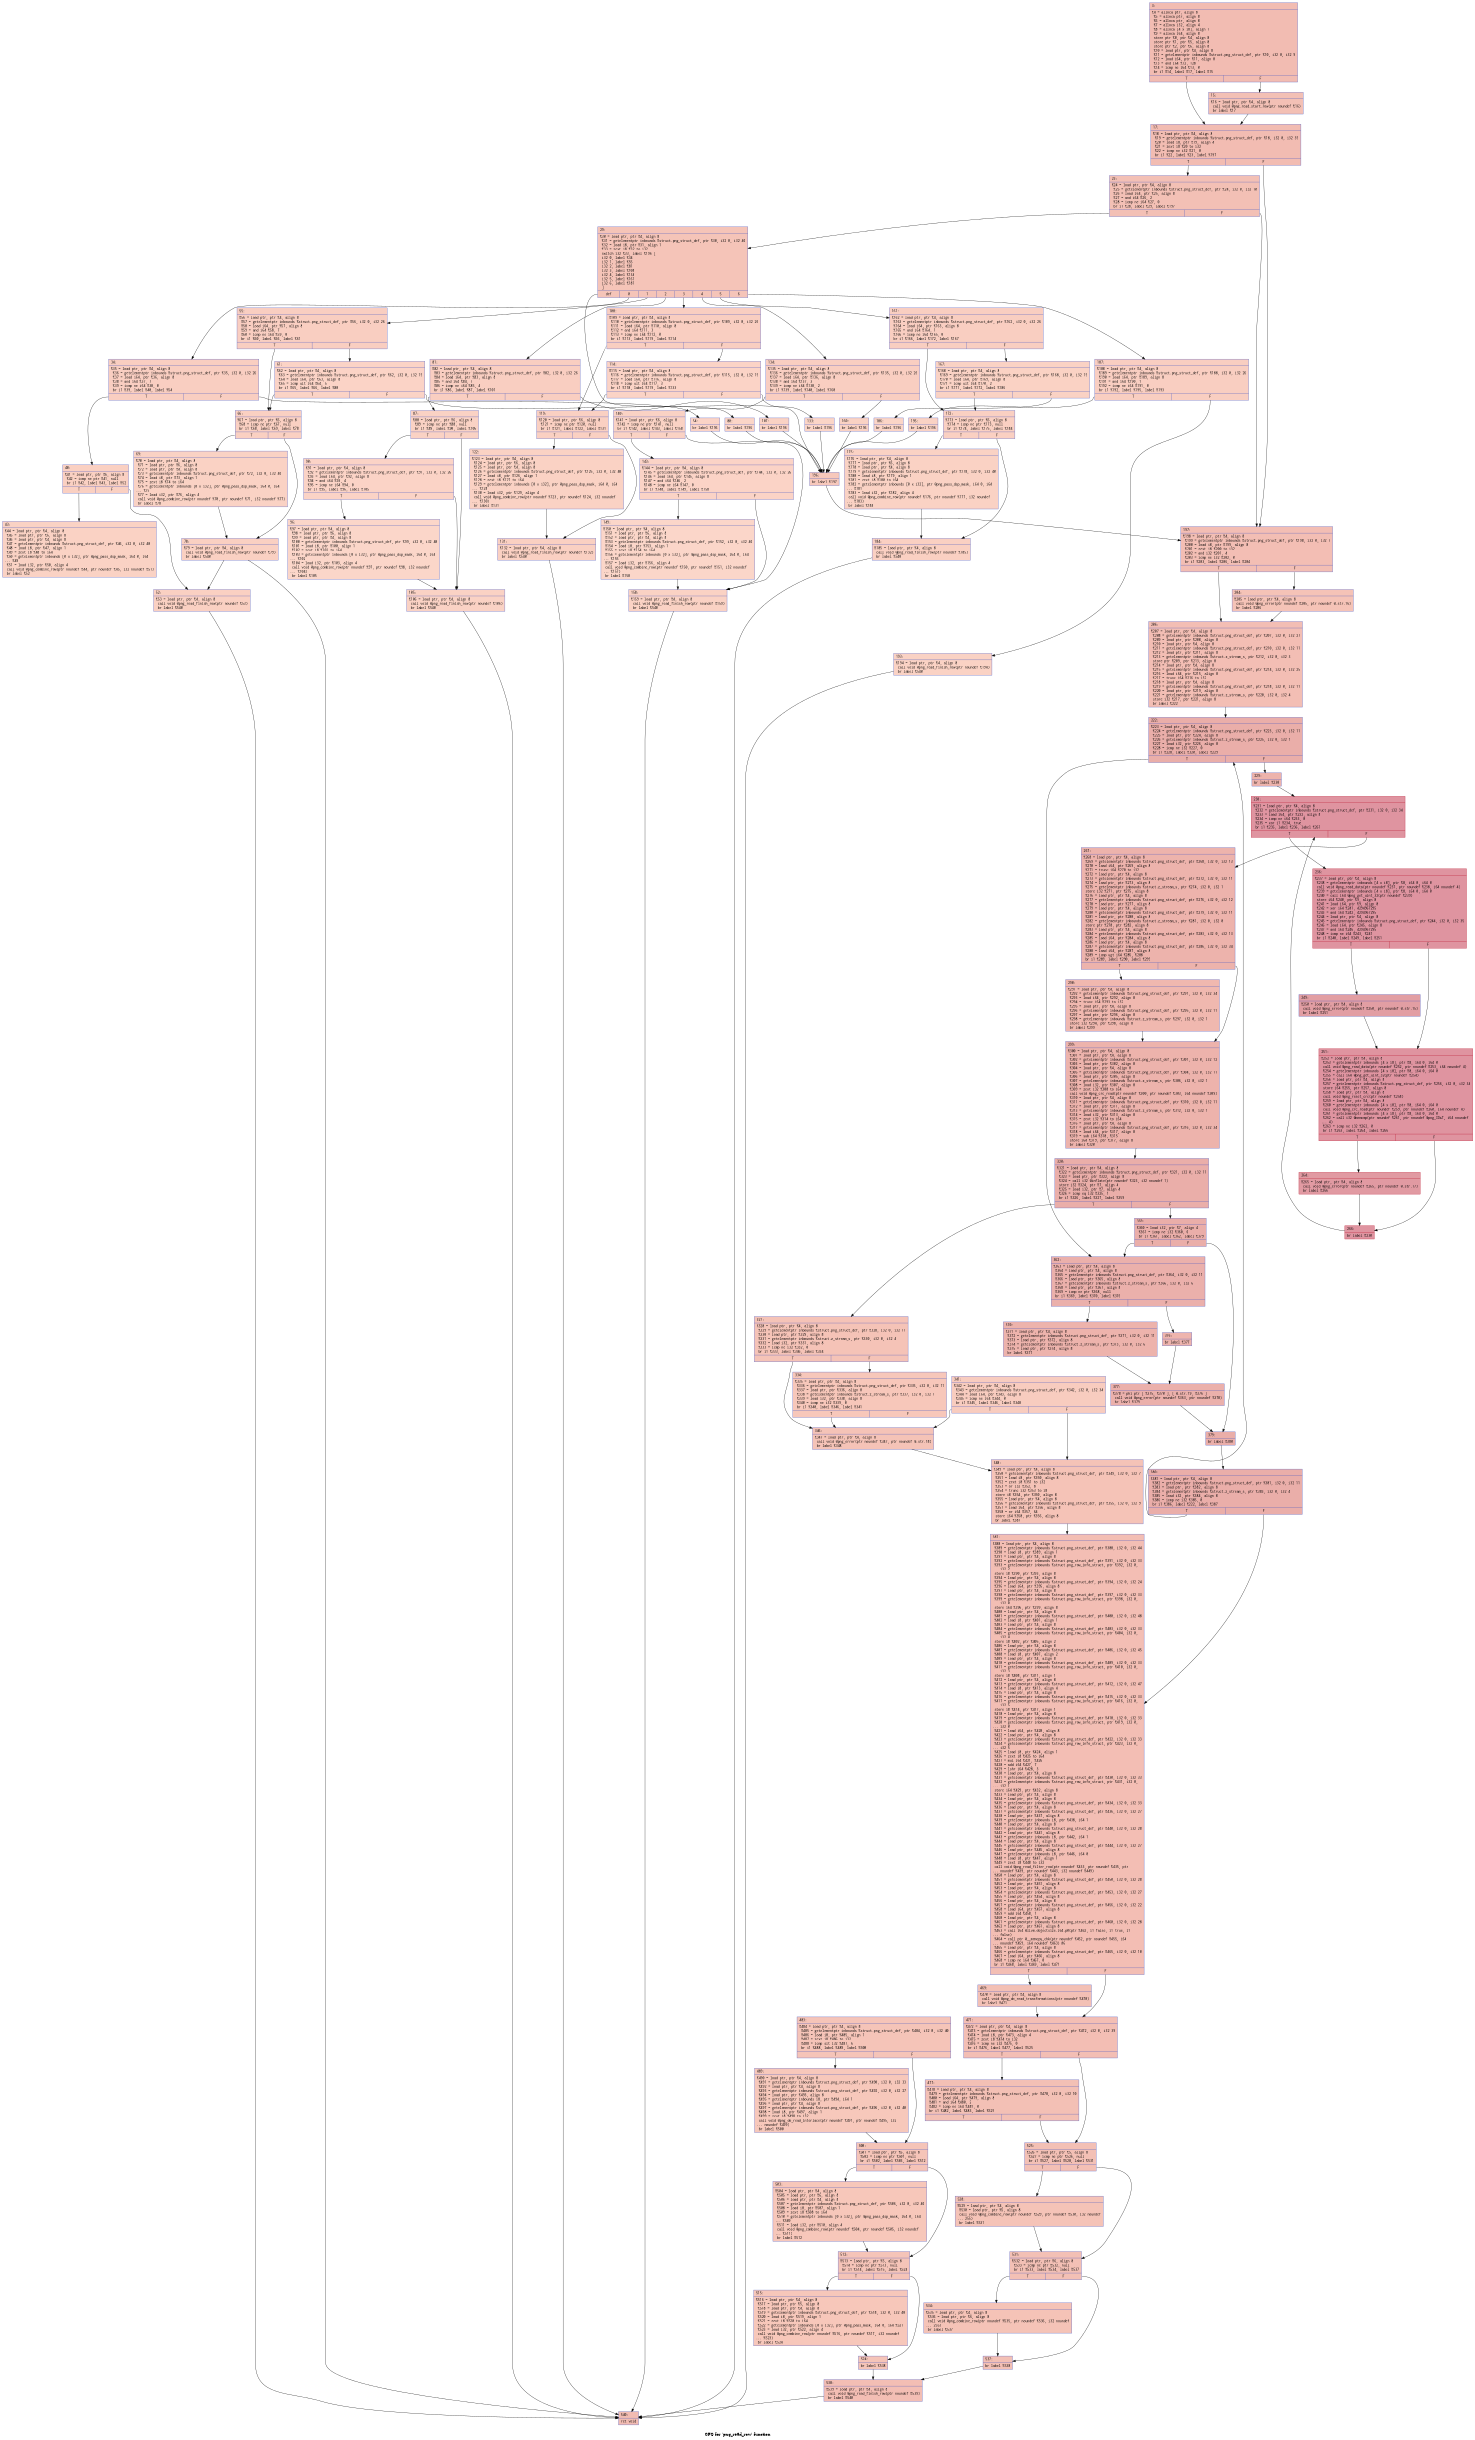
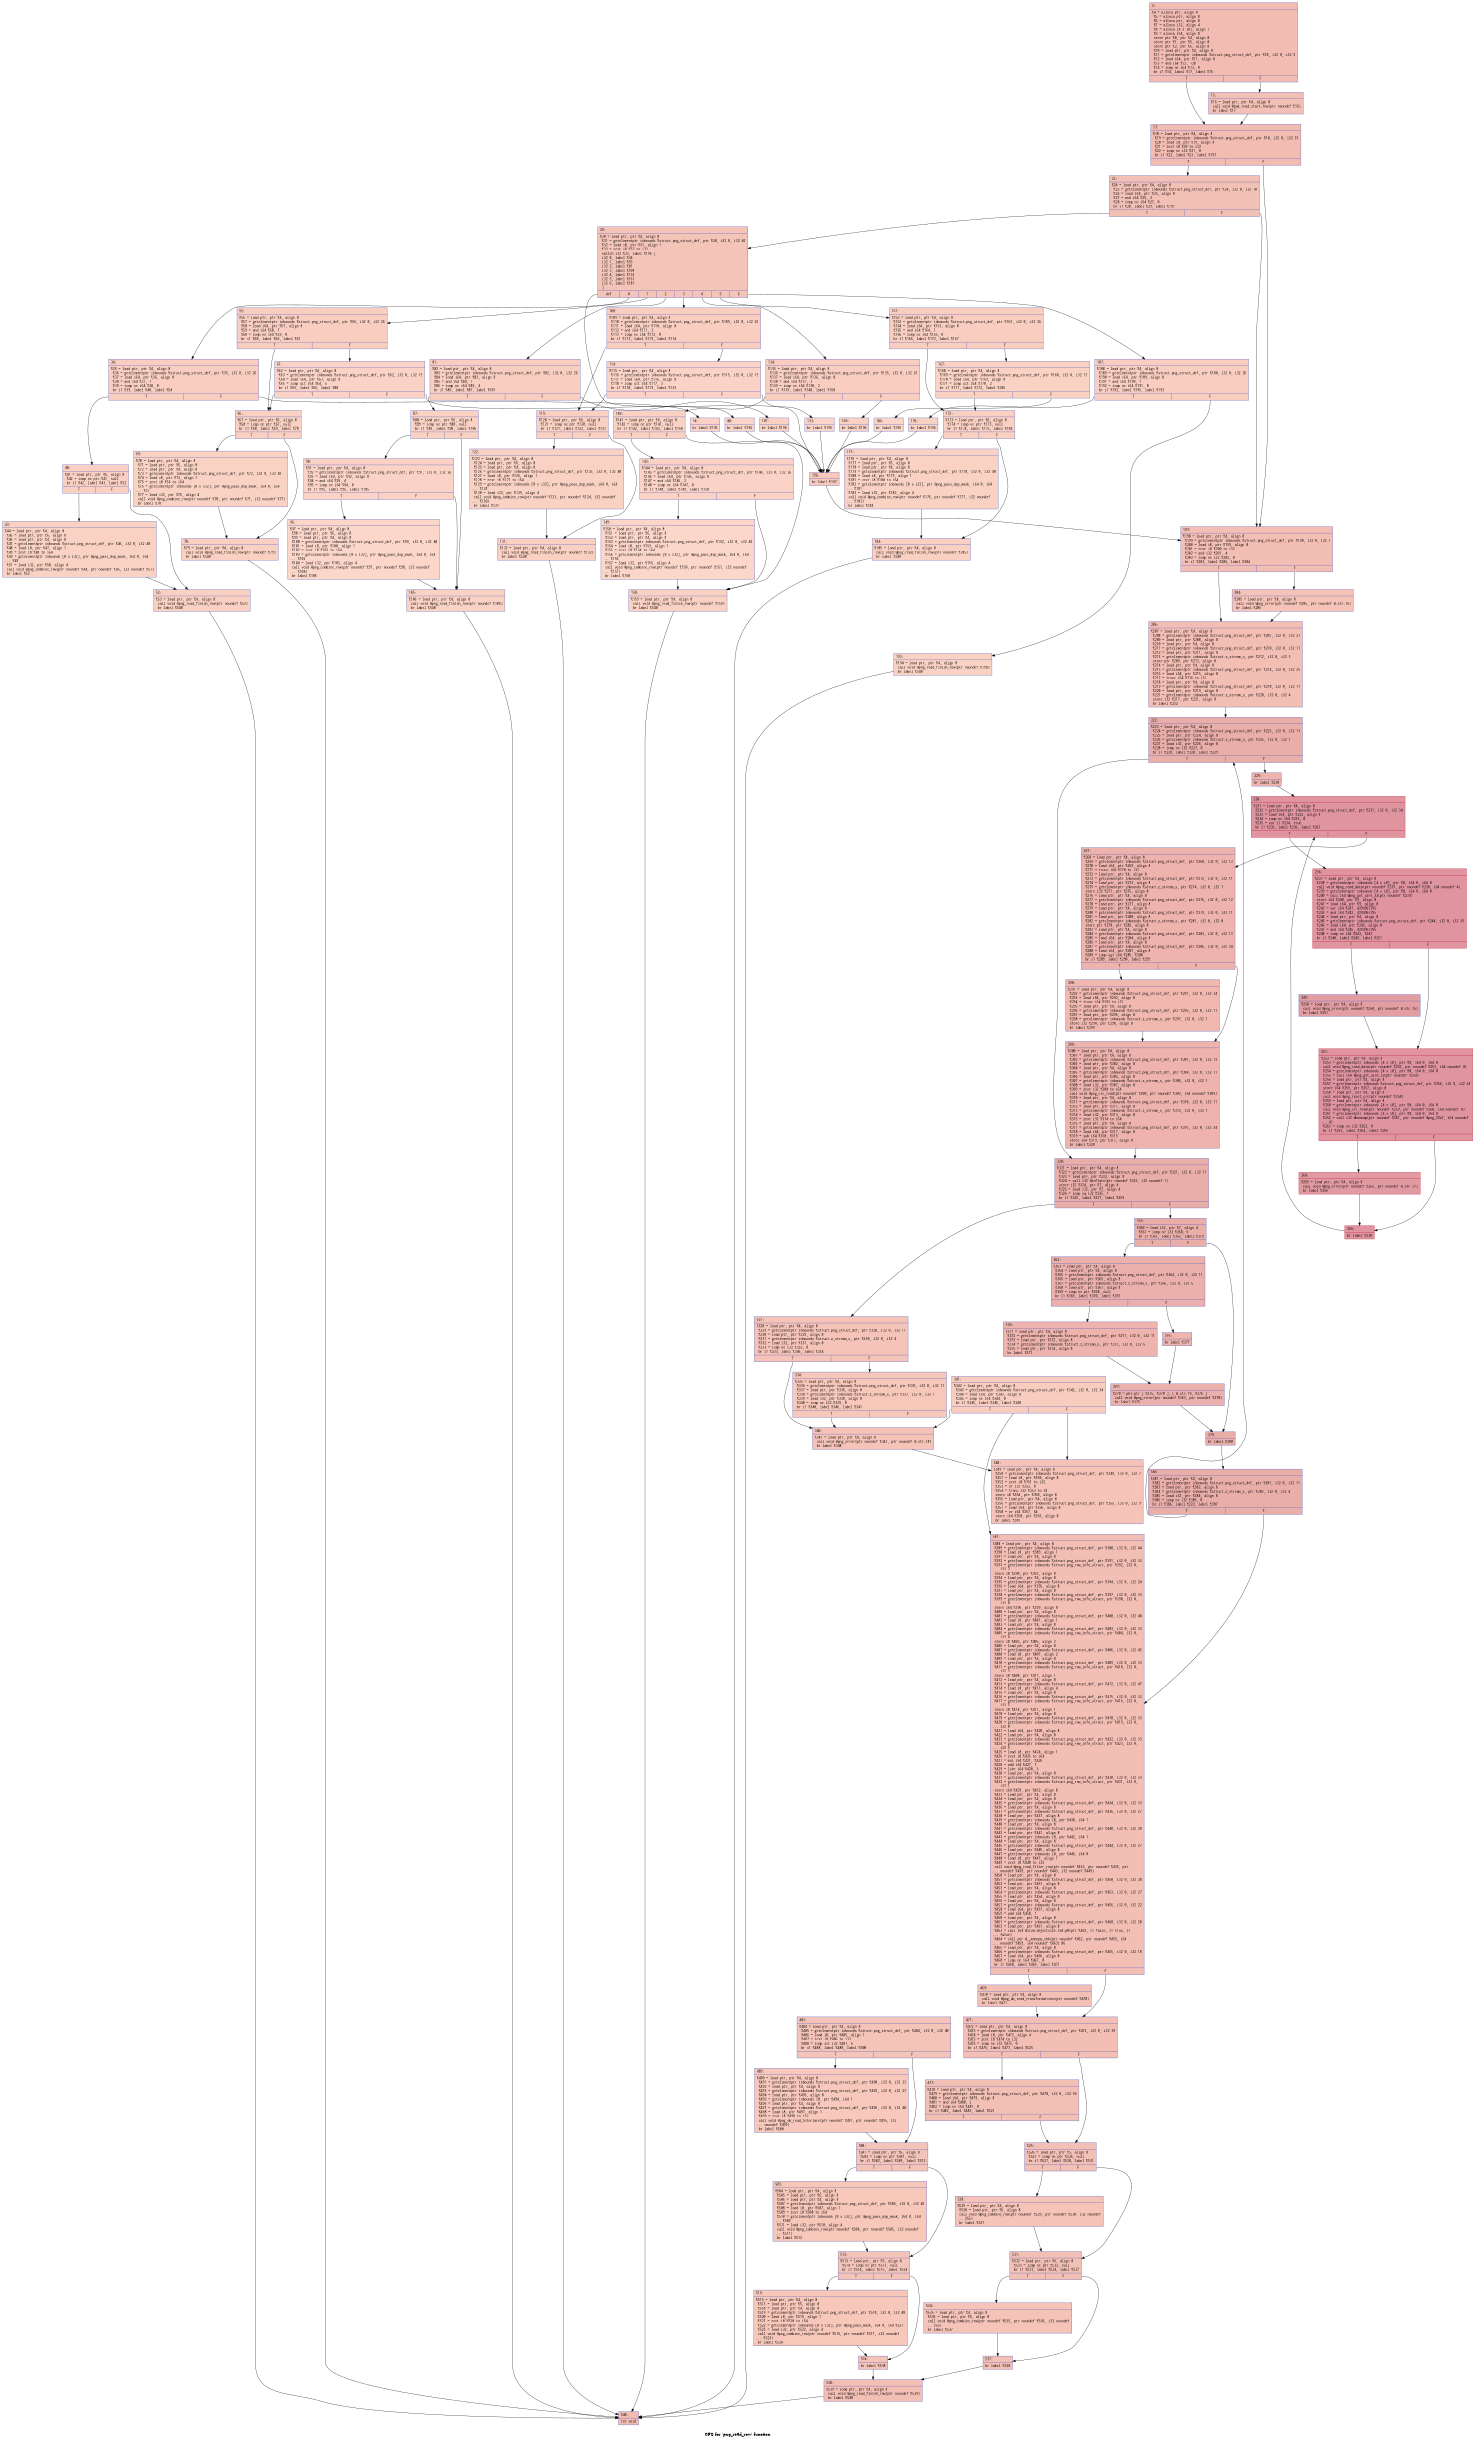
edge "78:" -> "52:": now "43:" -> "52:"
edge "222:" -> "362:": now "222:" -> "320:"
edge "348:" -> "387:": now "341:" -> "387:"
